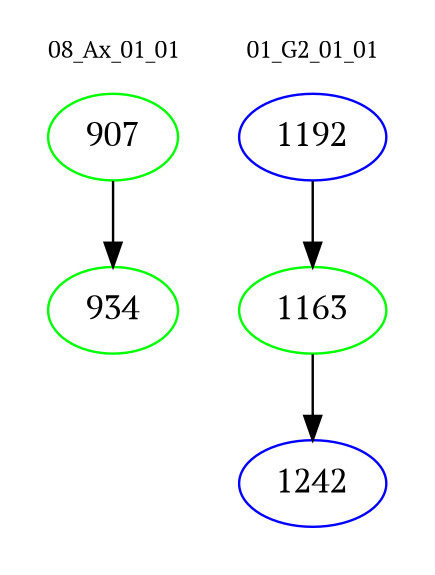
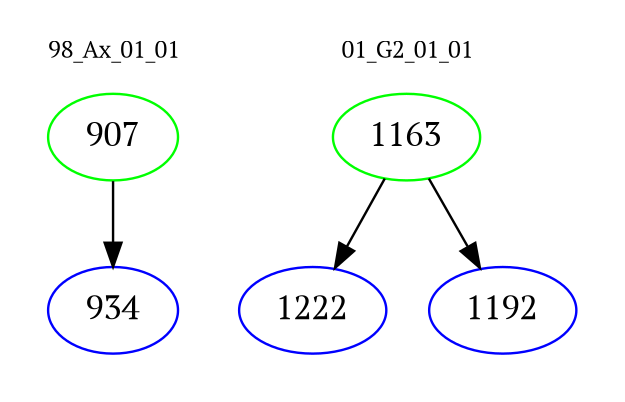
cluster "08_Ax_01_01": label "08_Ax_01_01" -> "98_Ax_01_01"
edge "1192" -> "1163": reversed
node "934": color green -> blue
node "1242": label "1242" -> "1222"
